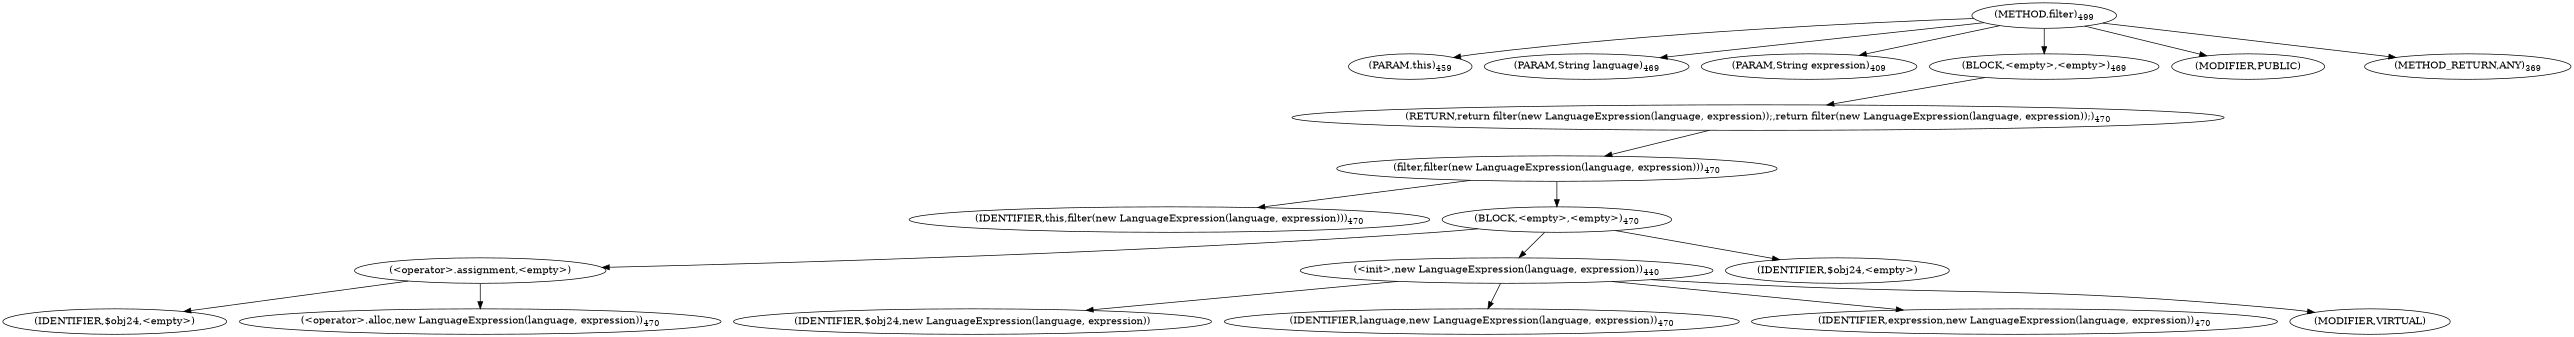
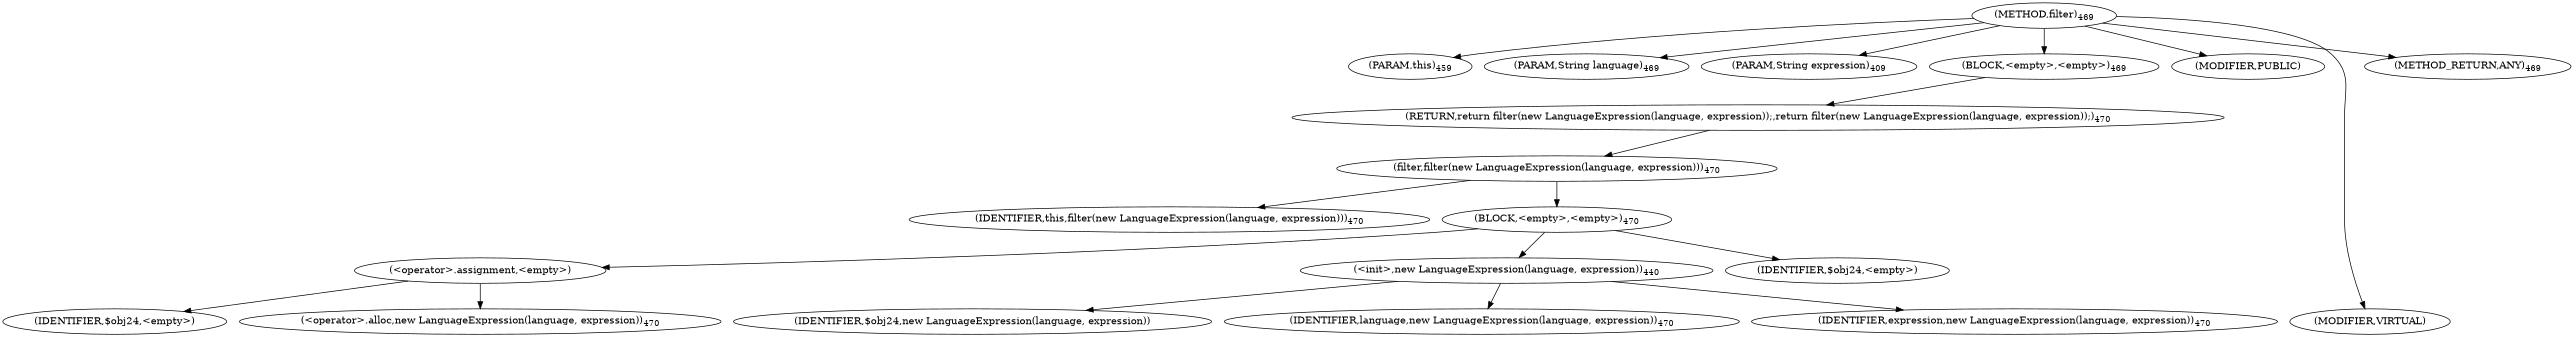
node "(METHOD,filter)": text "499" -> "469"
node "(METHOD_RETURN,ANY)": text "369" -> "469"
edge "(<init>,new LanguageExpression(language, expression))" -> "(MODIFIER,VIRTUAL)": now "(METHOD,filter)" -> "(MODIFIER,VIRTUAL)"
